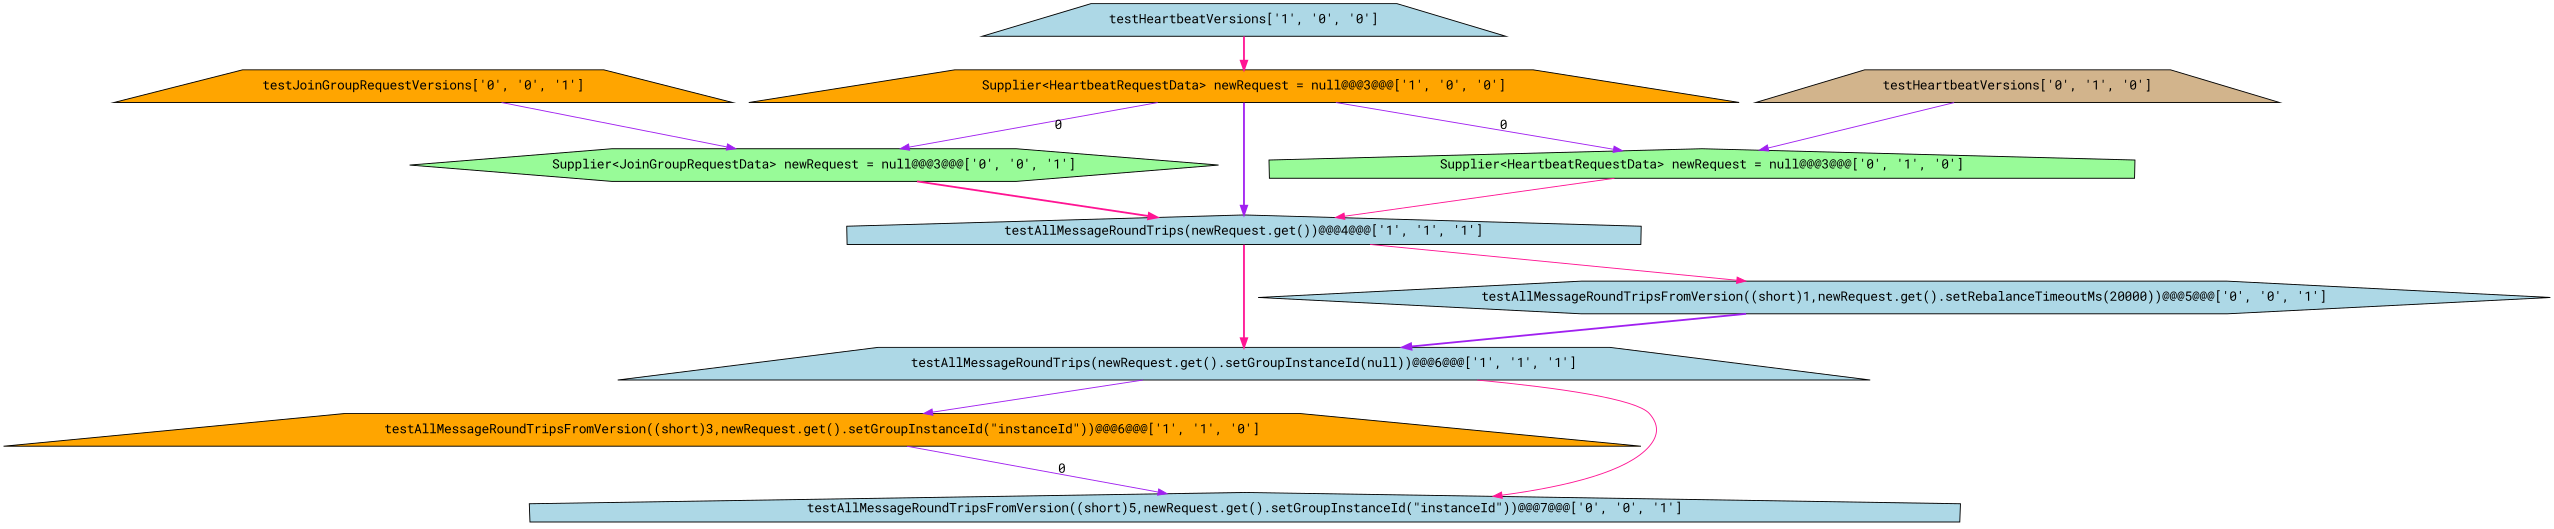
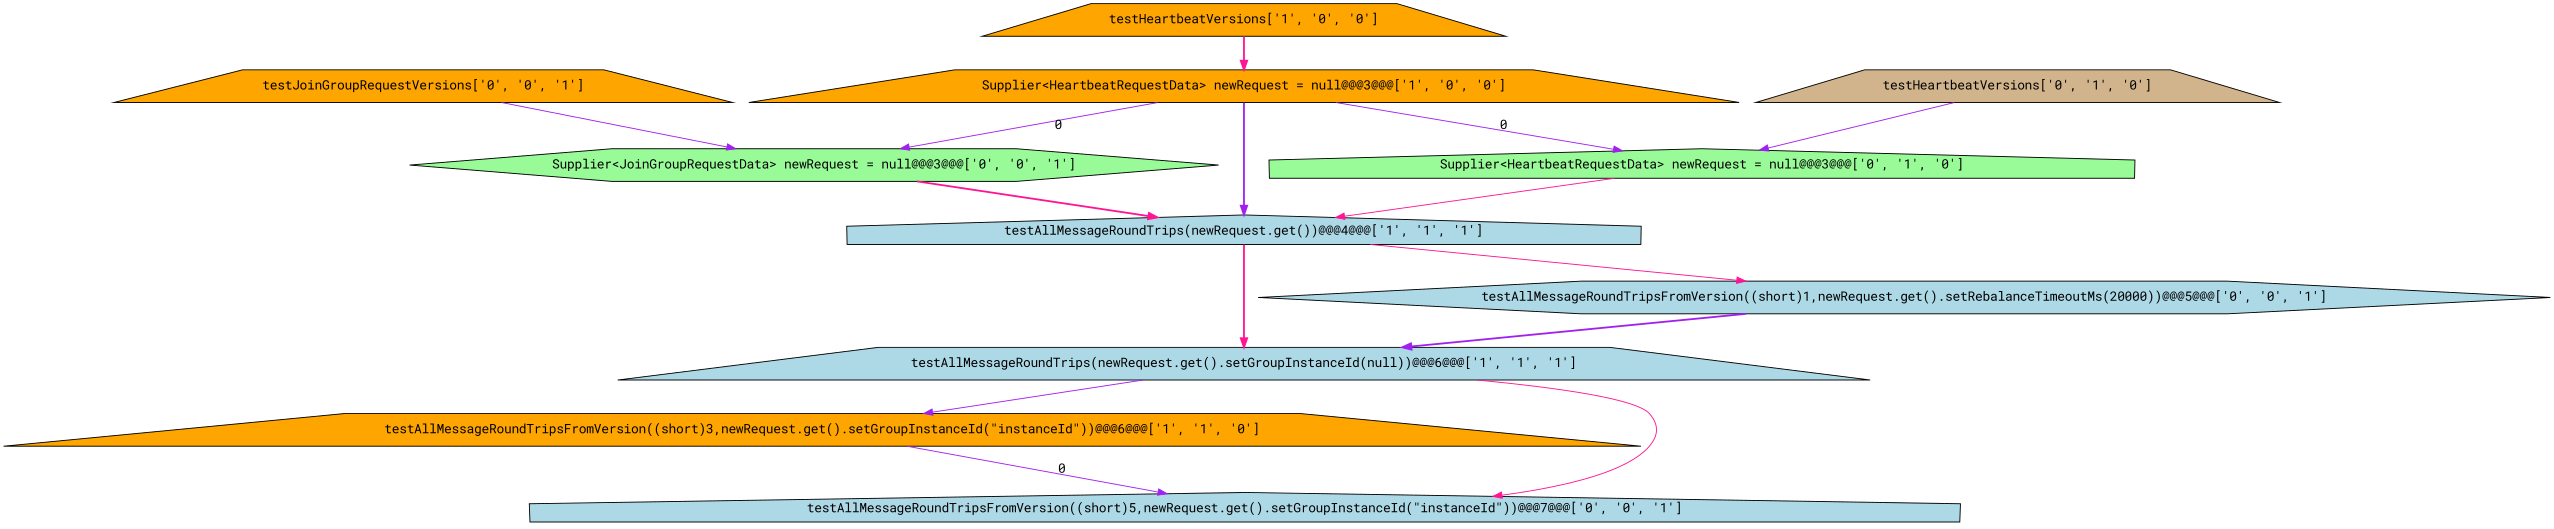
node "testHeartbeatVersions['1', '0', '0']": fillcolor lightblue -> orange
